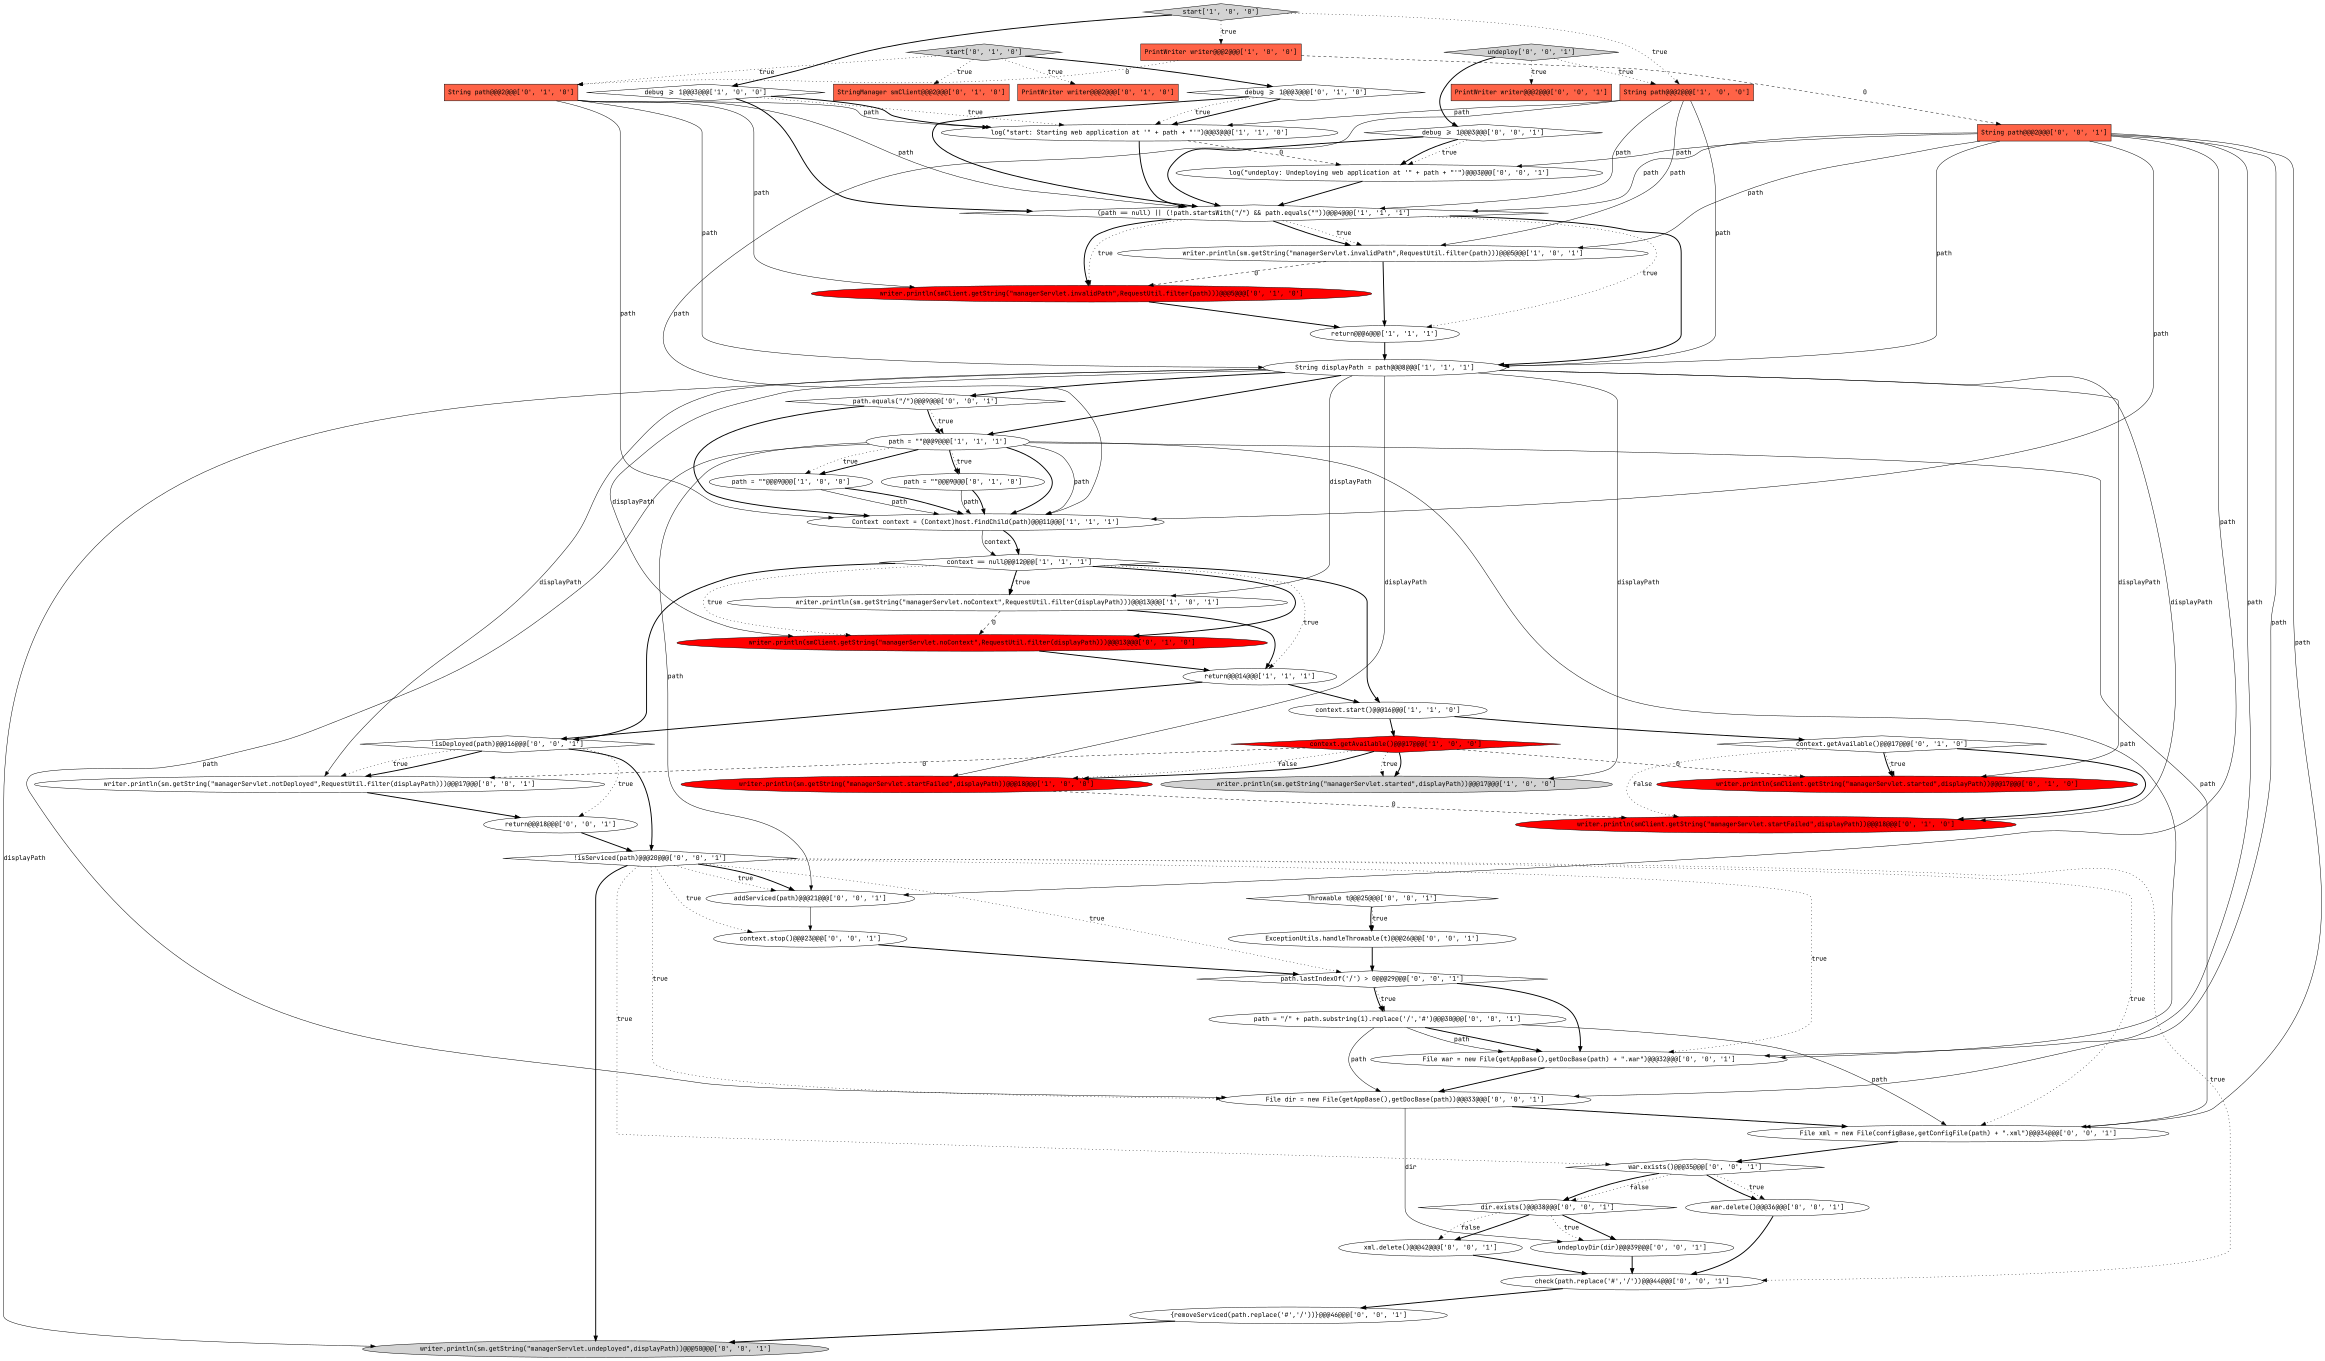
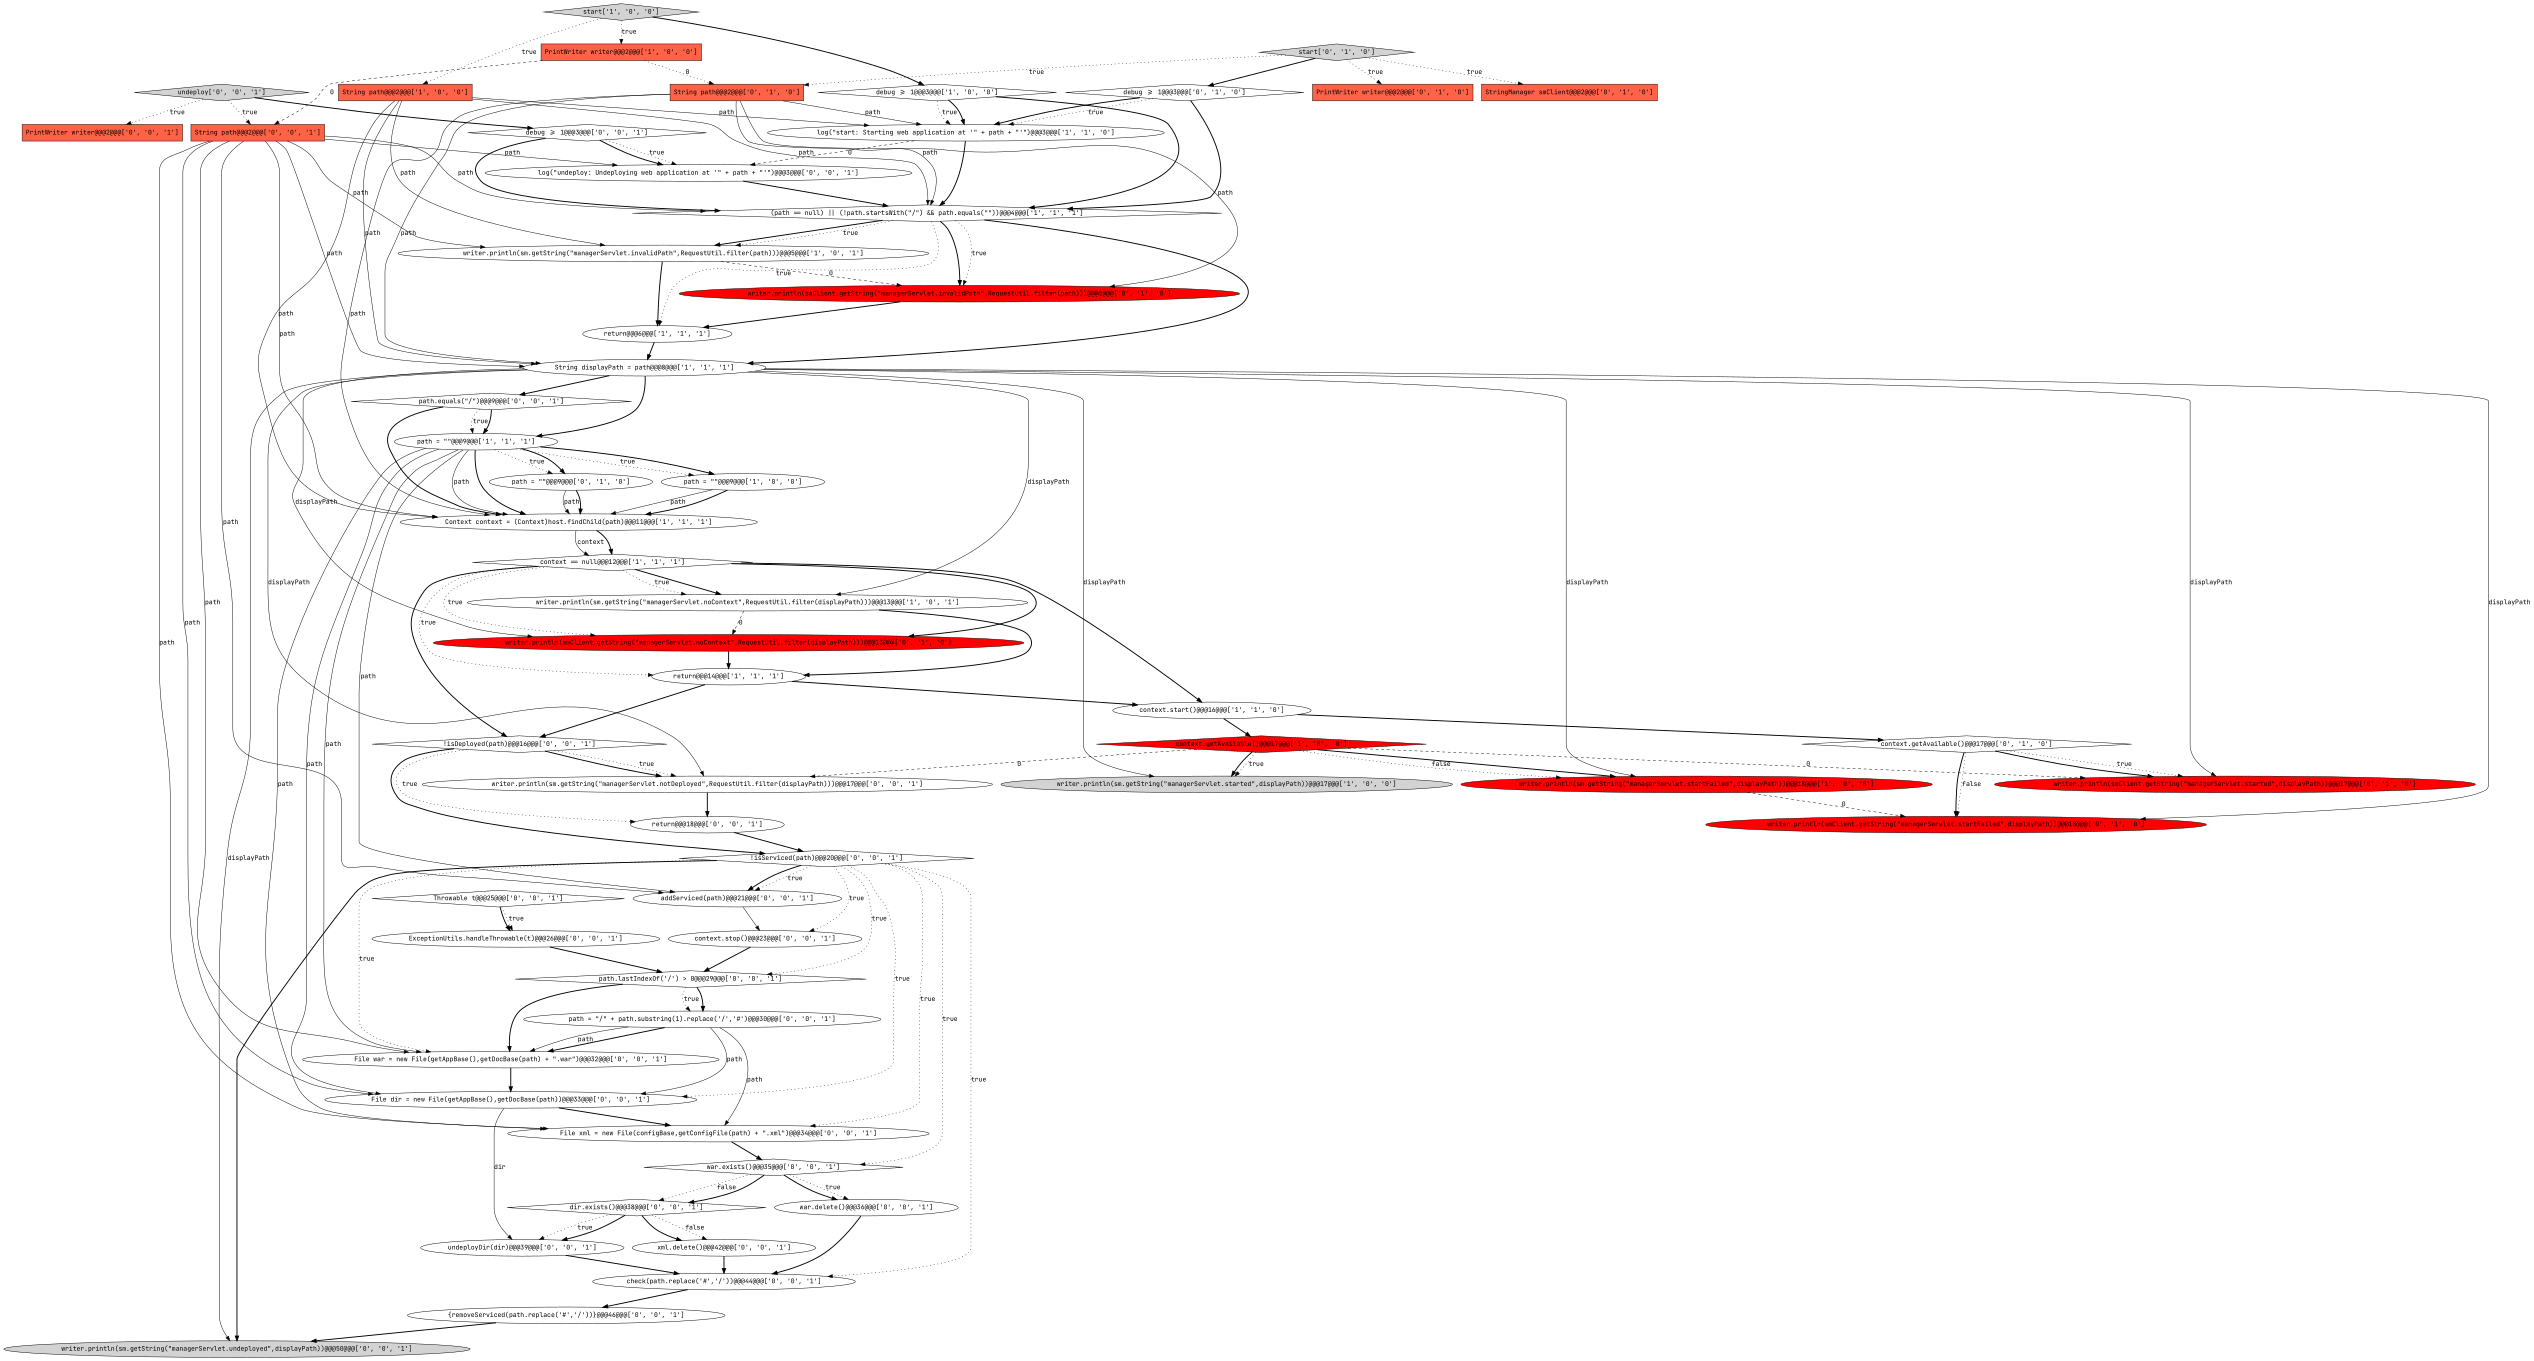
edge "undeploy['0', '0', '1']" -> "String path@@@2@@@['1', '0', '0']": now "undeploy['0', '0', '1']" -> "String path@@@2@@@['0', '0', '1']"
